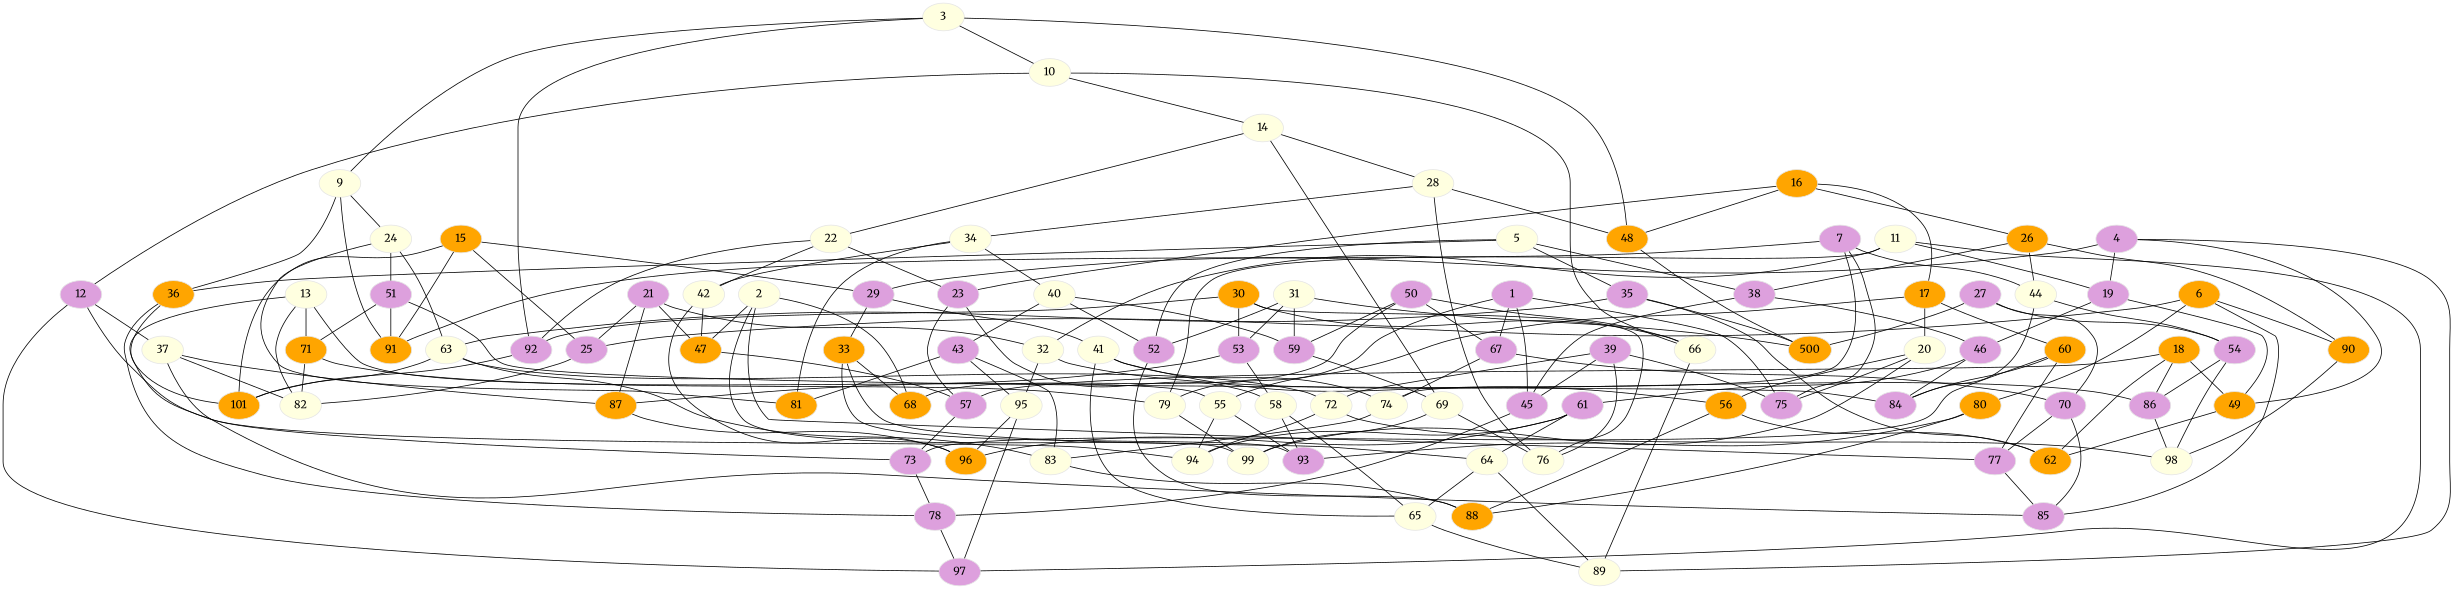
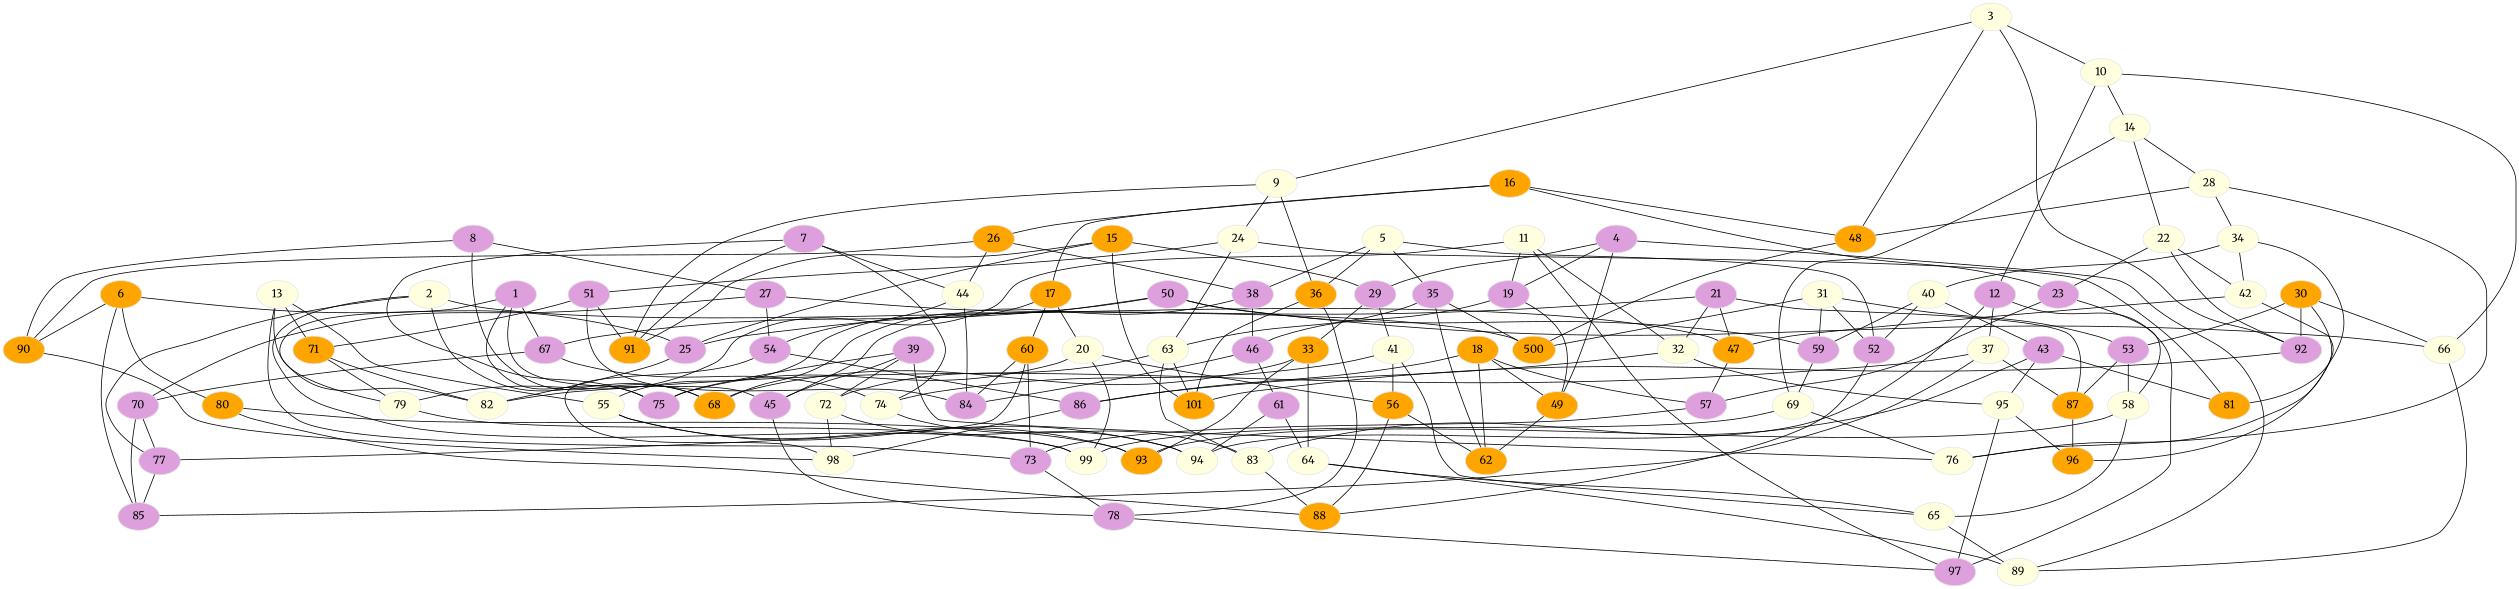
node "8": added
edge "61" -- "96": removed
node "93": fillcolor plum -> orange
